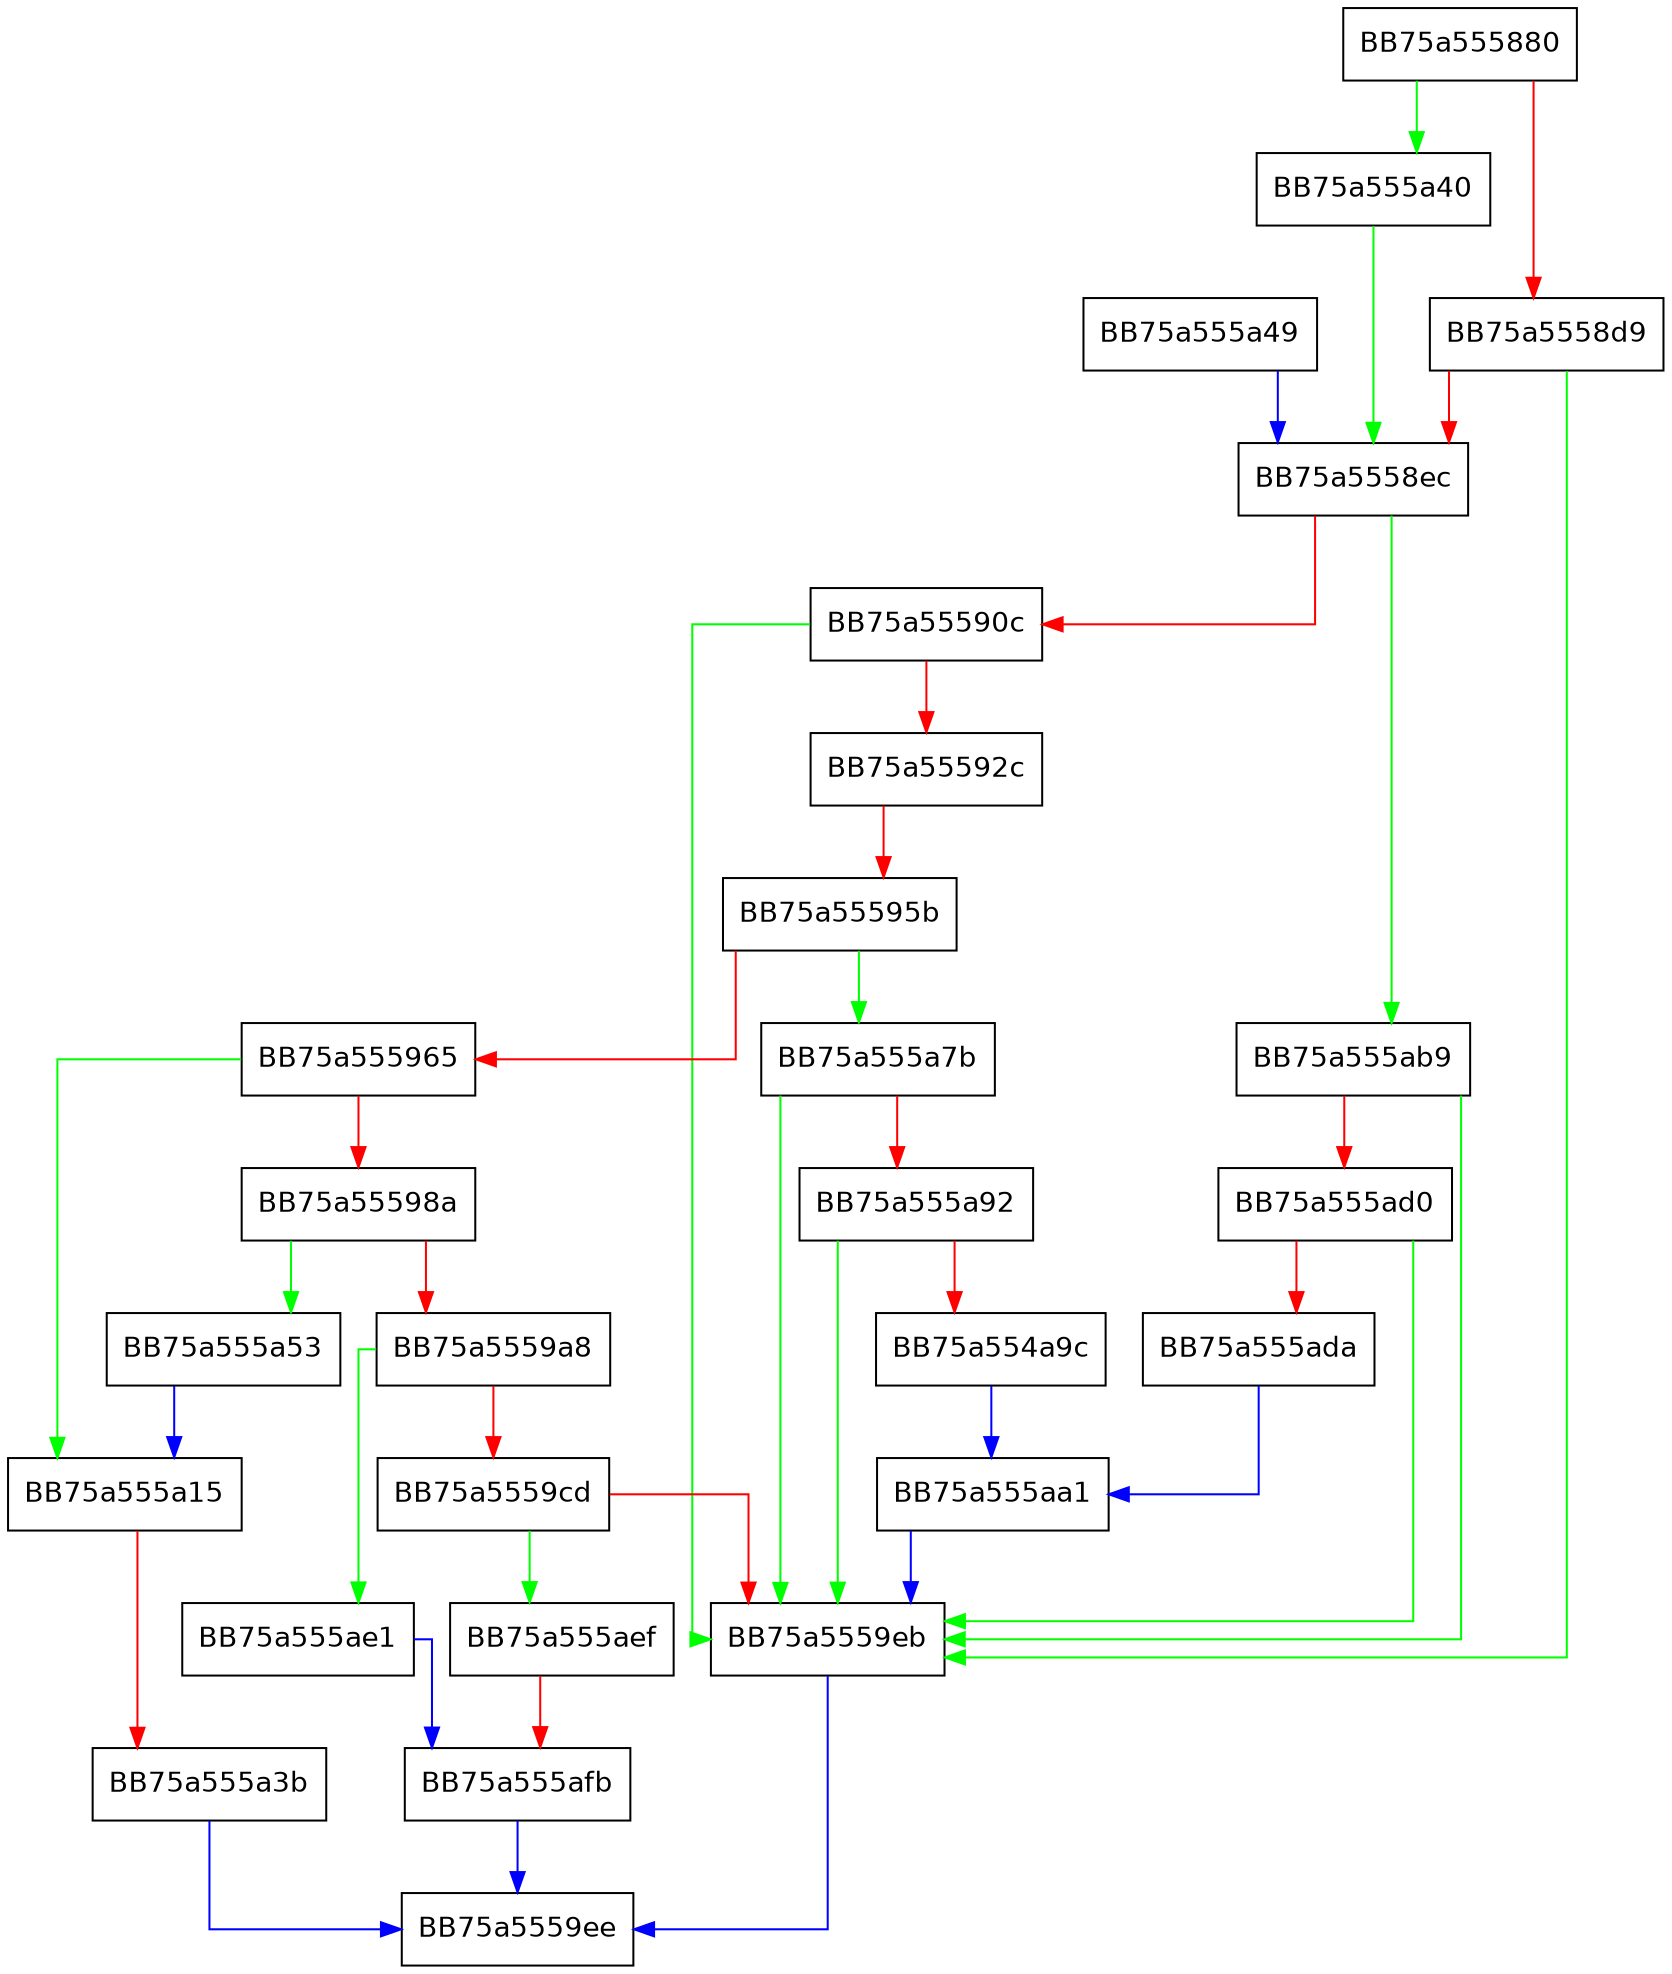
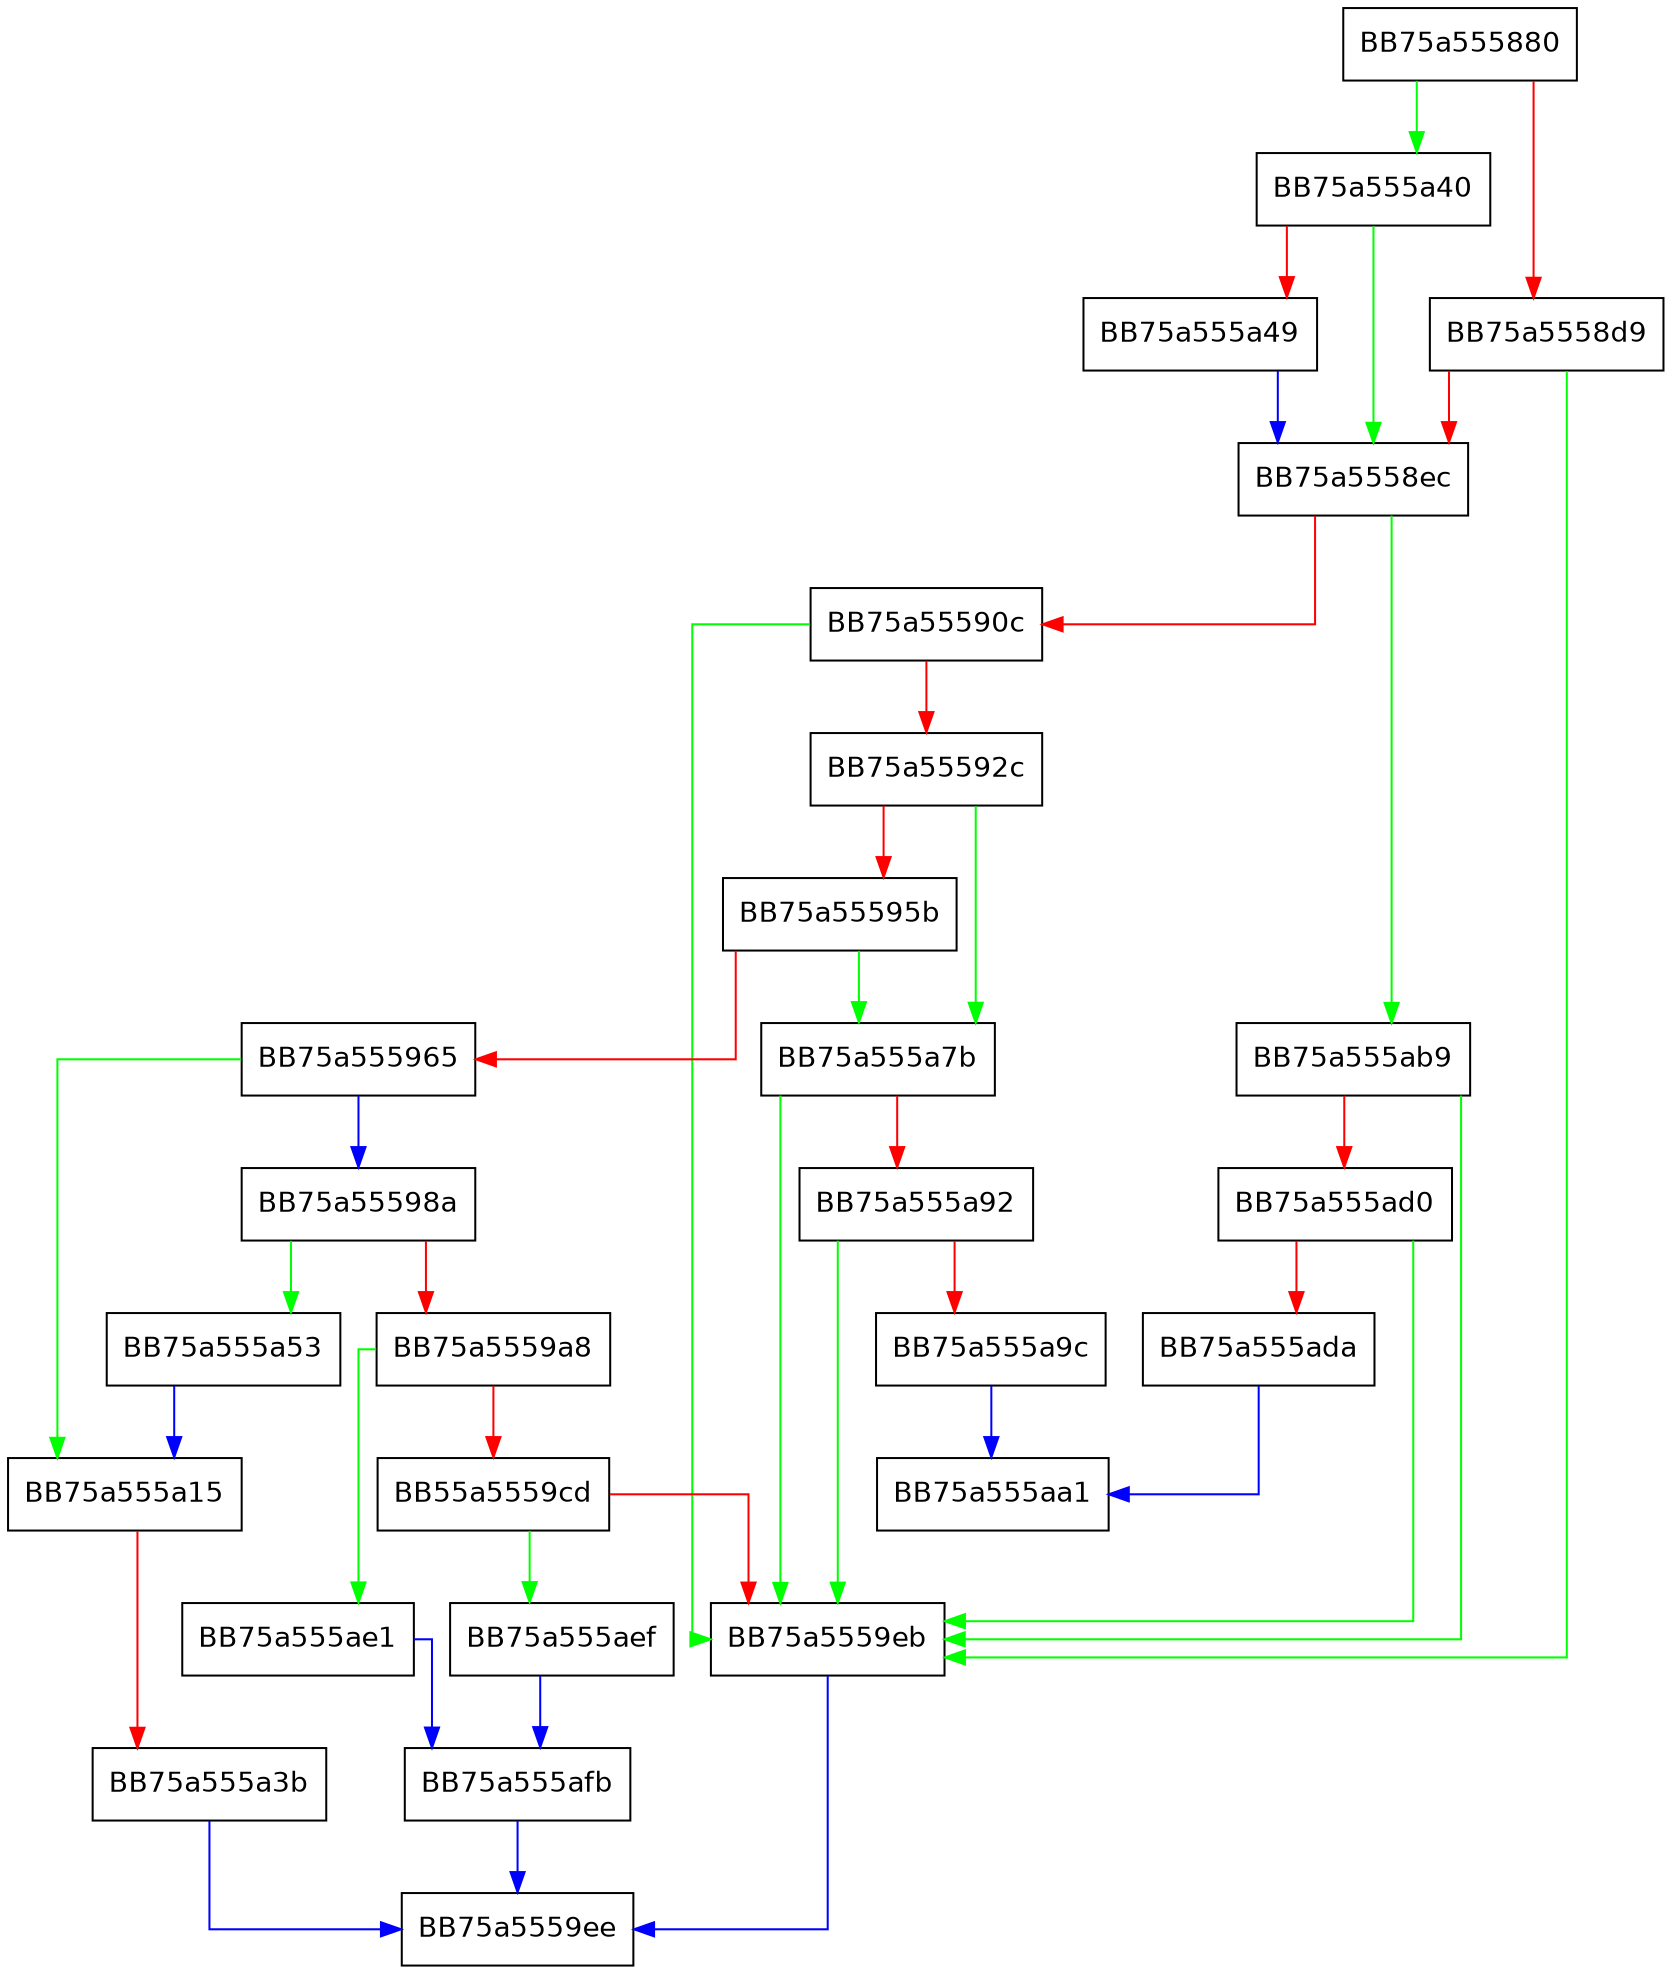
edge "BB75a555a40" -> "BB75a555a49": added
edge "BB75a55592c" -> "BB75a555a7b": added
edge "BB75a555965" -> "BB75a55598a": color red -> blue
node "BB75a554a9c": label "BB75a554a9c" -> "BB75a555a9c"
node "BB75a5559cd": label "BB75a5559cd" -> "BB55a5559cd"
edge "BB75a555aa1" -> "BB75a5559eb": removed
edge "BB75a555aef" -> "BB75a555afb": color red -> blue
